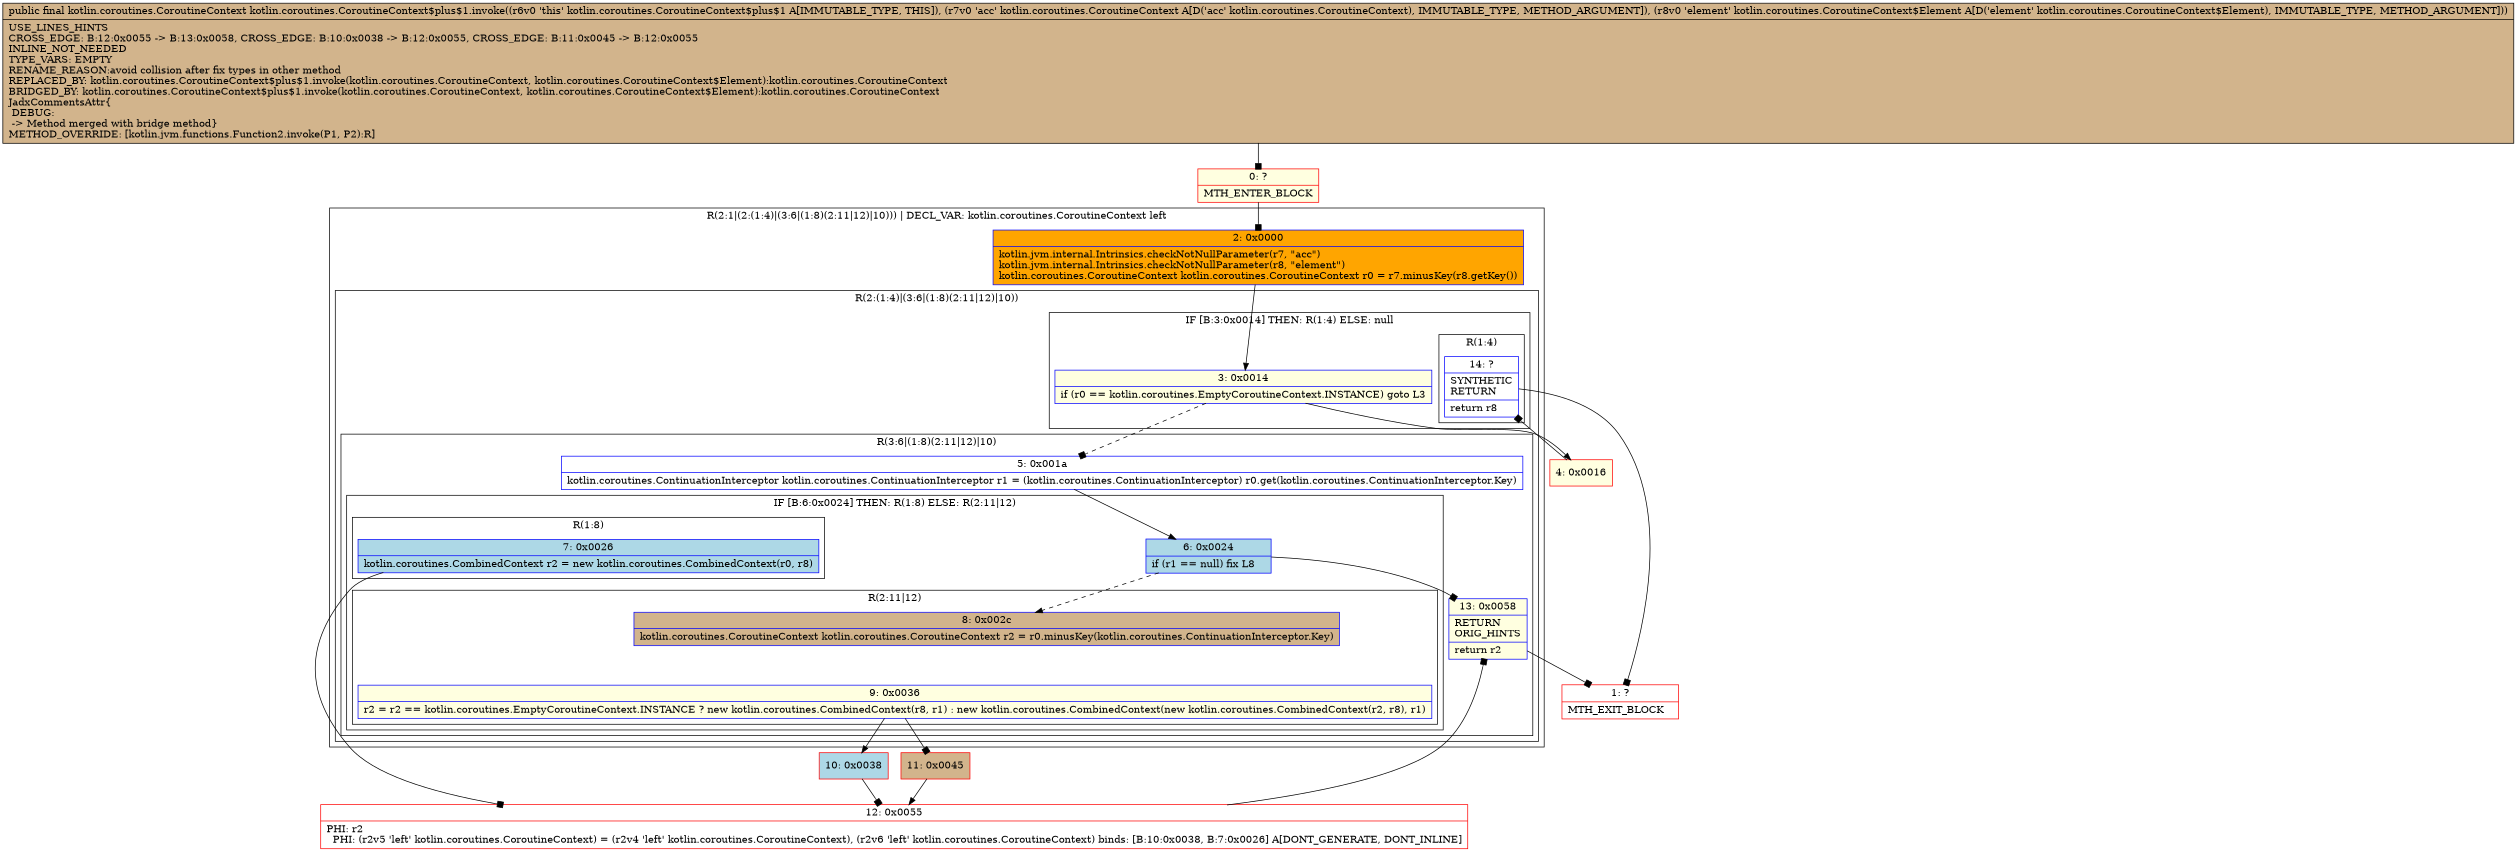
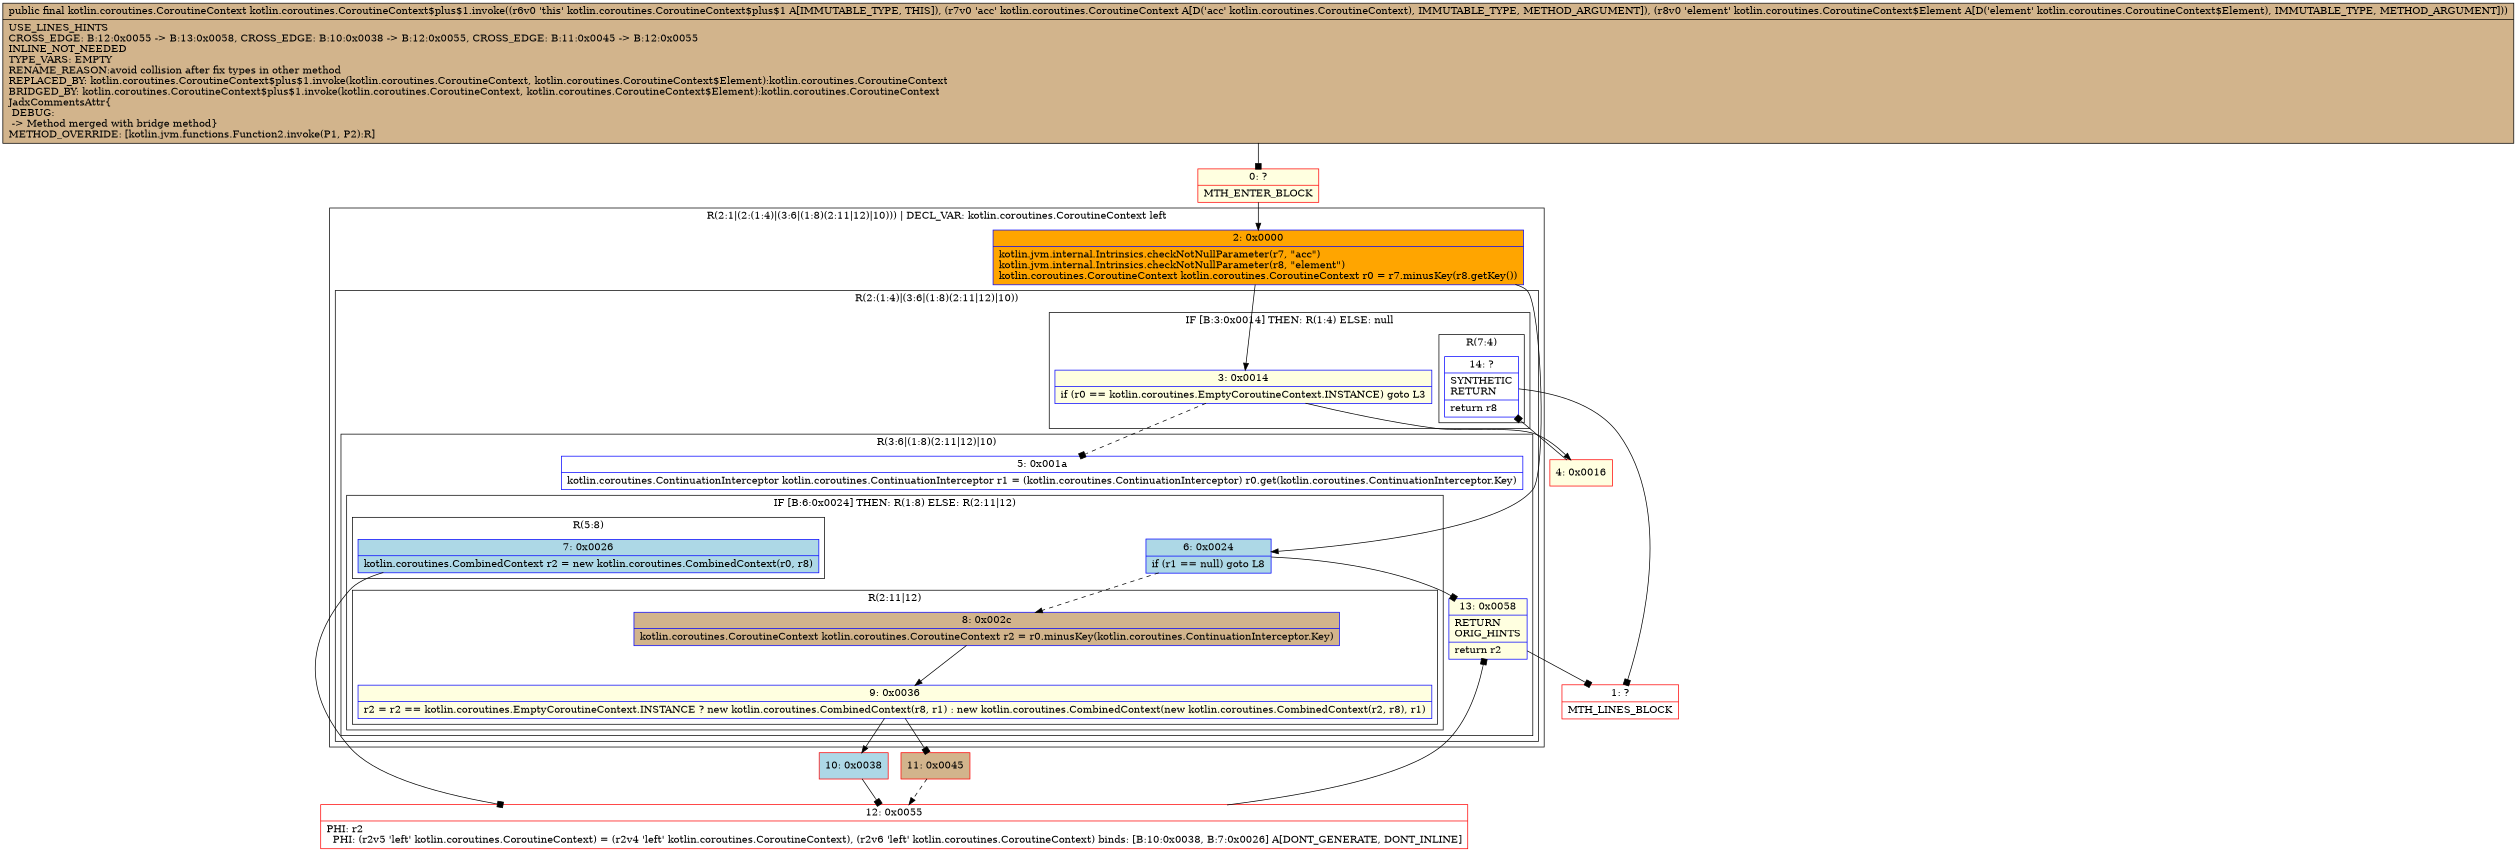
edge "0: ?" -> "2: 0x0000": arrowhead box -> normal
cluster "R(1:4)": label "R(1:4)" -> "R(7:4)"
edge "5: 0x001a" -> "6: 0x0024": now "2: 0x0000" -> "6: 0x0024"
cluster "R(1:8)": label "R(1:8)" -> "R(5:8)"
node "6: 0x0024": text "if (r1 == null) fix L8" -> "if (r1 == null) goto L8"
edge "8: 0x002c" -> "9: 0x0036": added
node "1: ?": text "MTH_EXIT_BLOCK" -> "MTH_LINES_BLOCK"
edge "11: 0x0045" -> "12: 0x0055": style solid -> dashed
